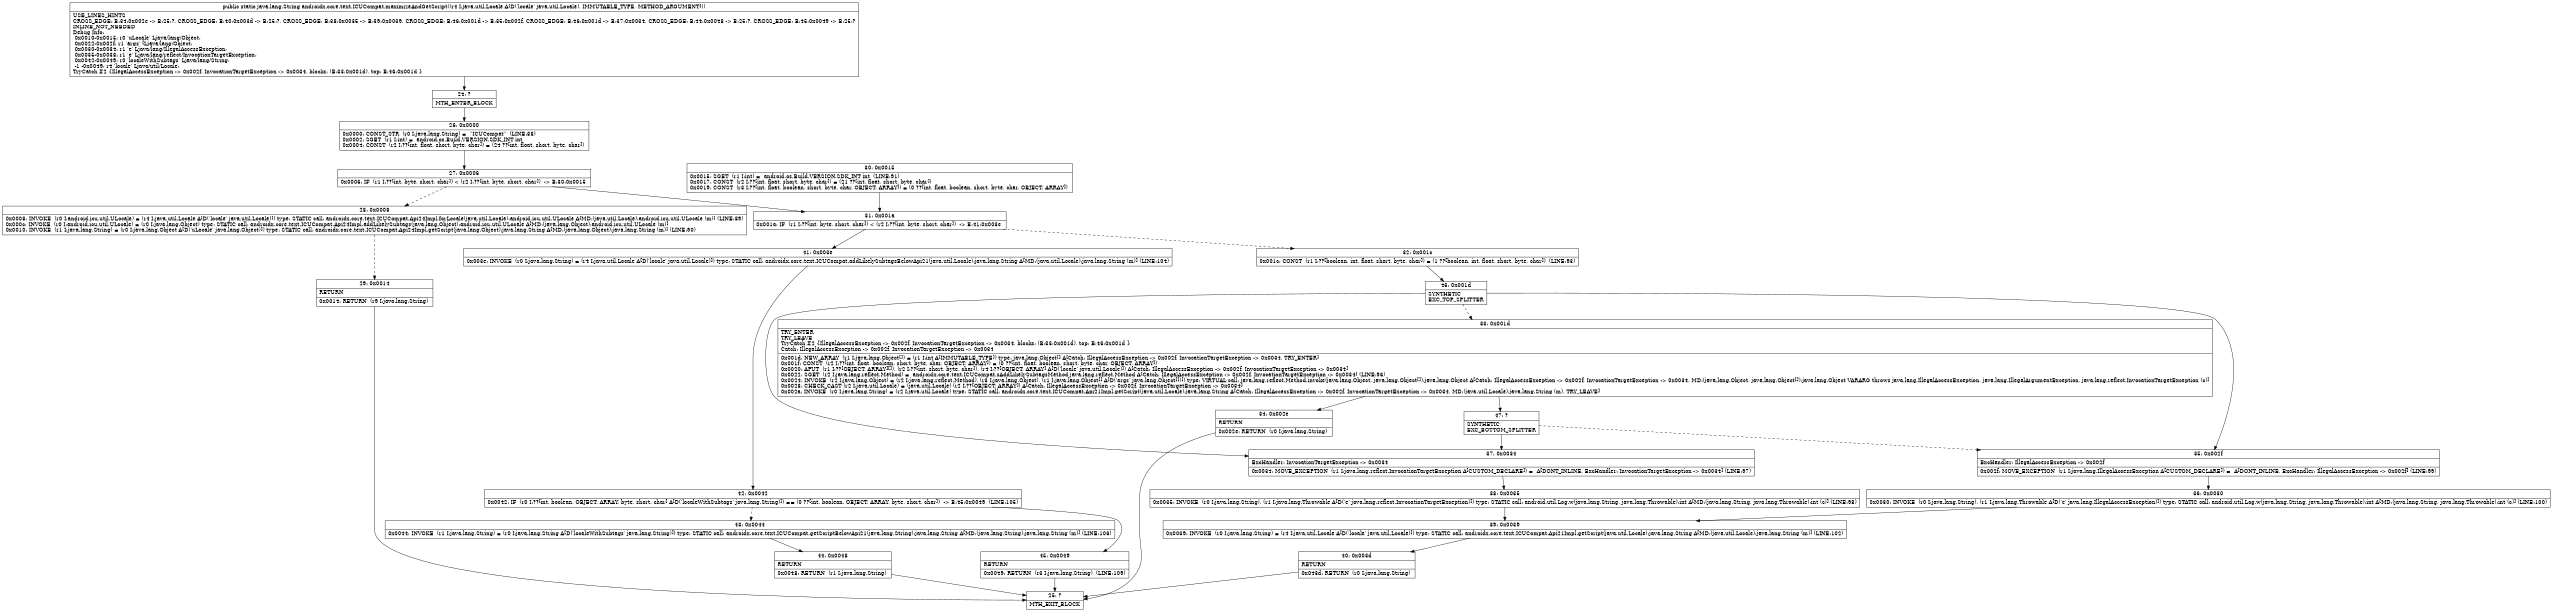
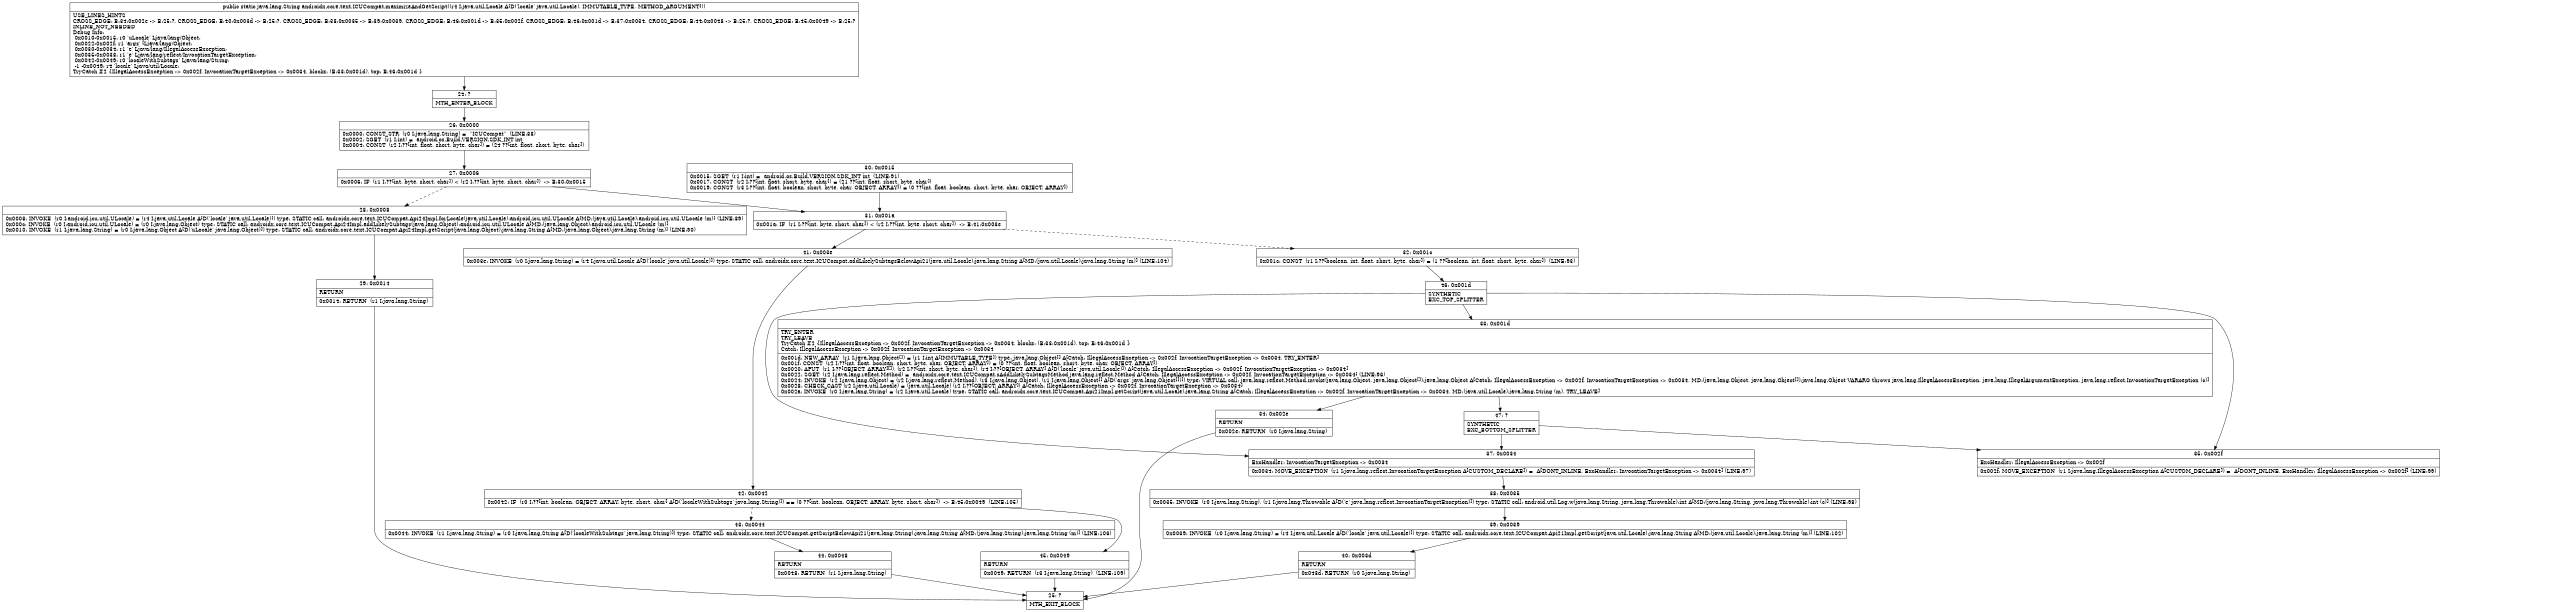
edge "28: 0x0008" -> "29: 0x0014": style dashed -> solid
node "29: 0x0014": text "0x0014: RETURN  (r9 I:java.lang.String)" -> "0x0014: RETURN  (r1 I:java.lang.String)"
edge "46: 0x001d" -> "33: 0x001d": style dashed -> solid
edge "47: ?" -> "35: 0x002f": style dashed -> solid
node "36: 0x0030": removed
